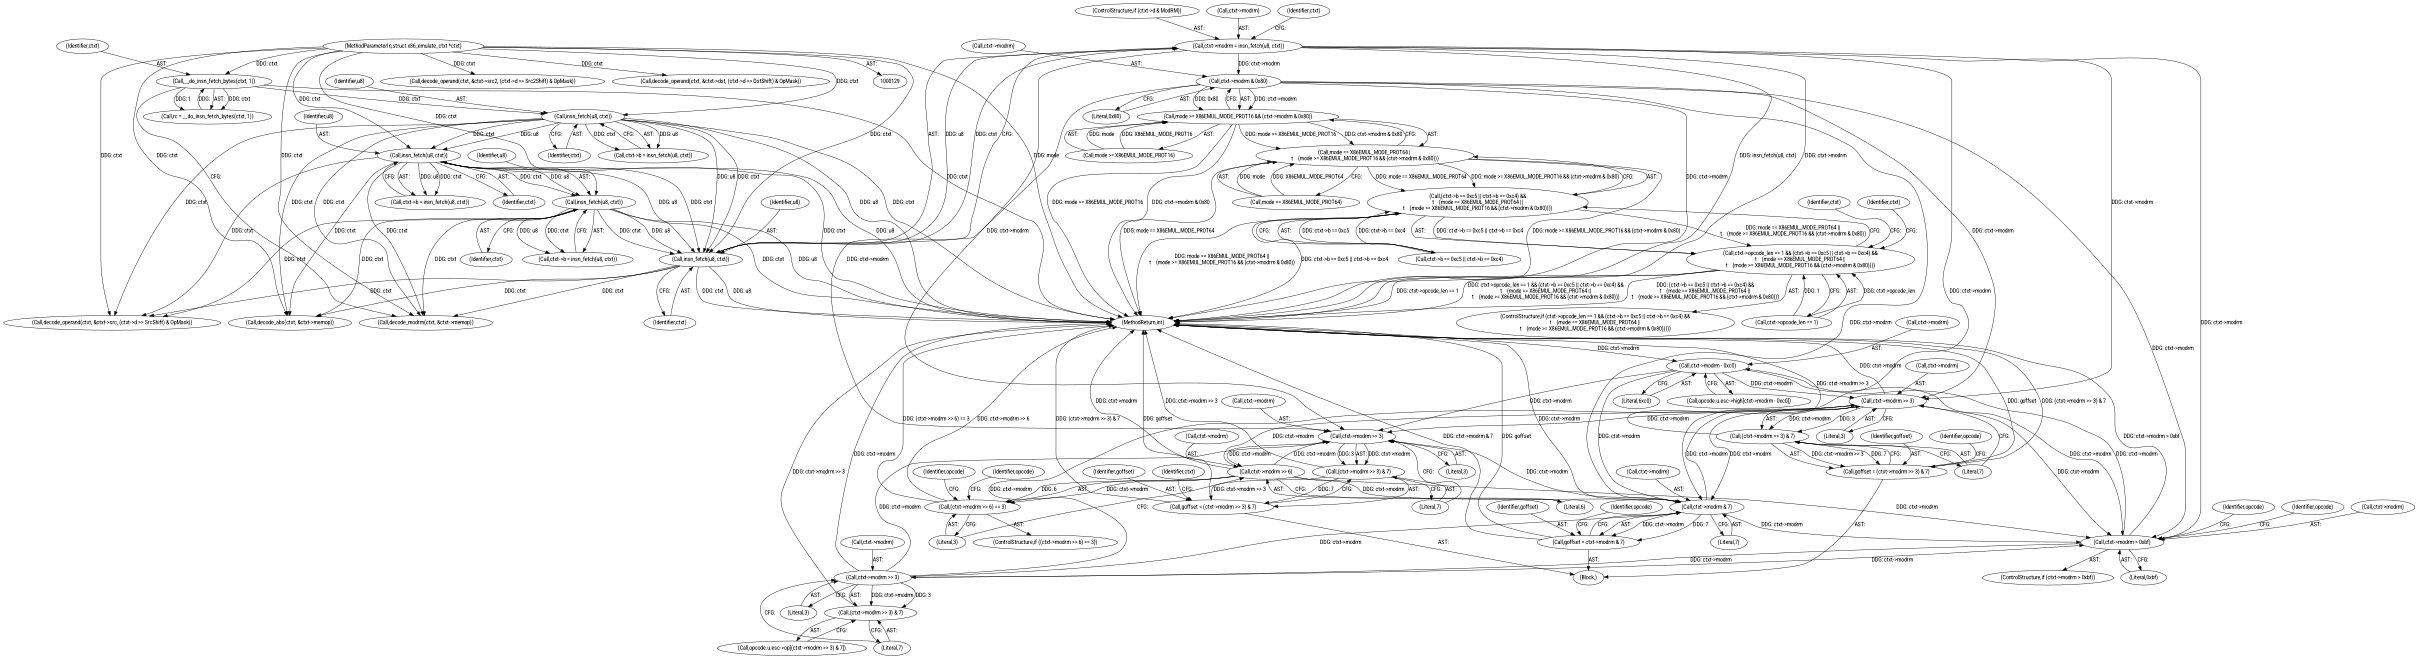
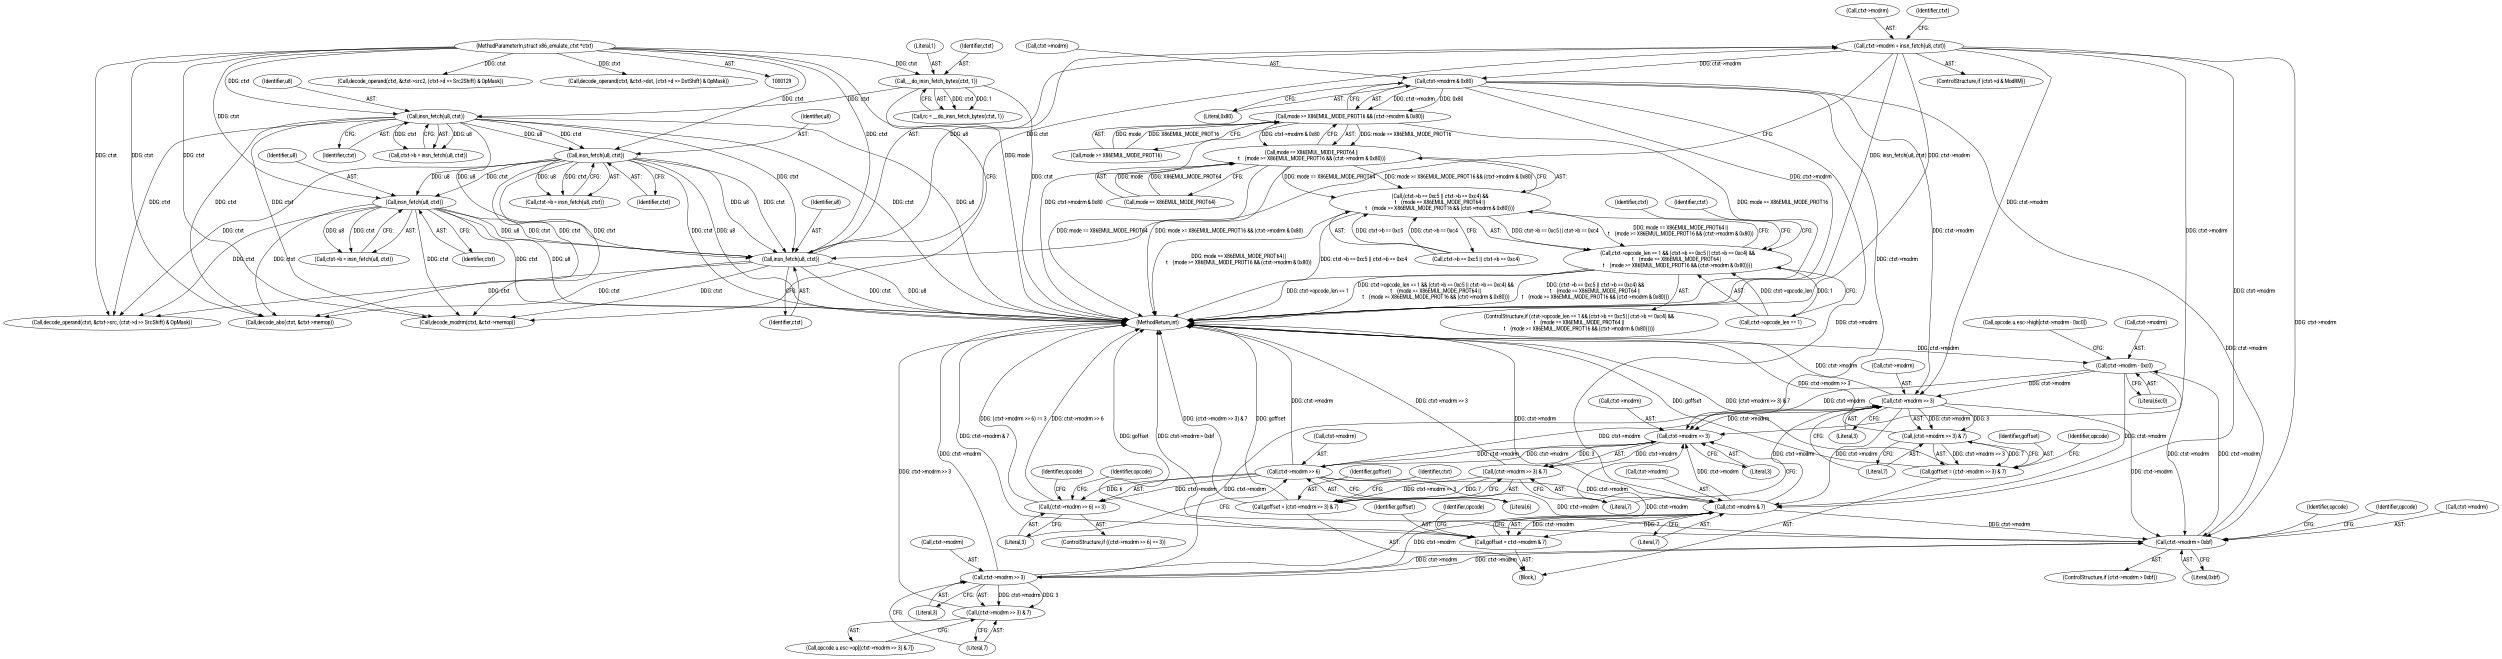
edge "(ControlStructure,if (ctxt->d & ModRM))" -> "(Call,ctxt->modrm = insn_fetch(u8, ctxt))": reversed
node "(Literal,1)": added
edge "(Call,rc = __do_insn_fetch_bytes(ctxt, 1))" -> "(Call,__do_insn_fetch_bytes(ctxt, 1))": label "DDG: " -> "CFG: "
edge "(Call,mode >= X86EMUL_MODE_PROT16 && (ctxt->modrm & 0x80))" -> "(Call,mode >= X86EMUL_MODE_PROT16)": label "AST: " -> "CFG: "
edge "(Call,ctxt->modrm - 0xc0)" -> "(Call,opcode.u.esc->high[ctxt->modrm - 0xc0])": removed, label "AST:"
